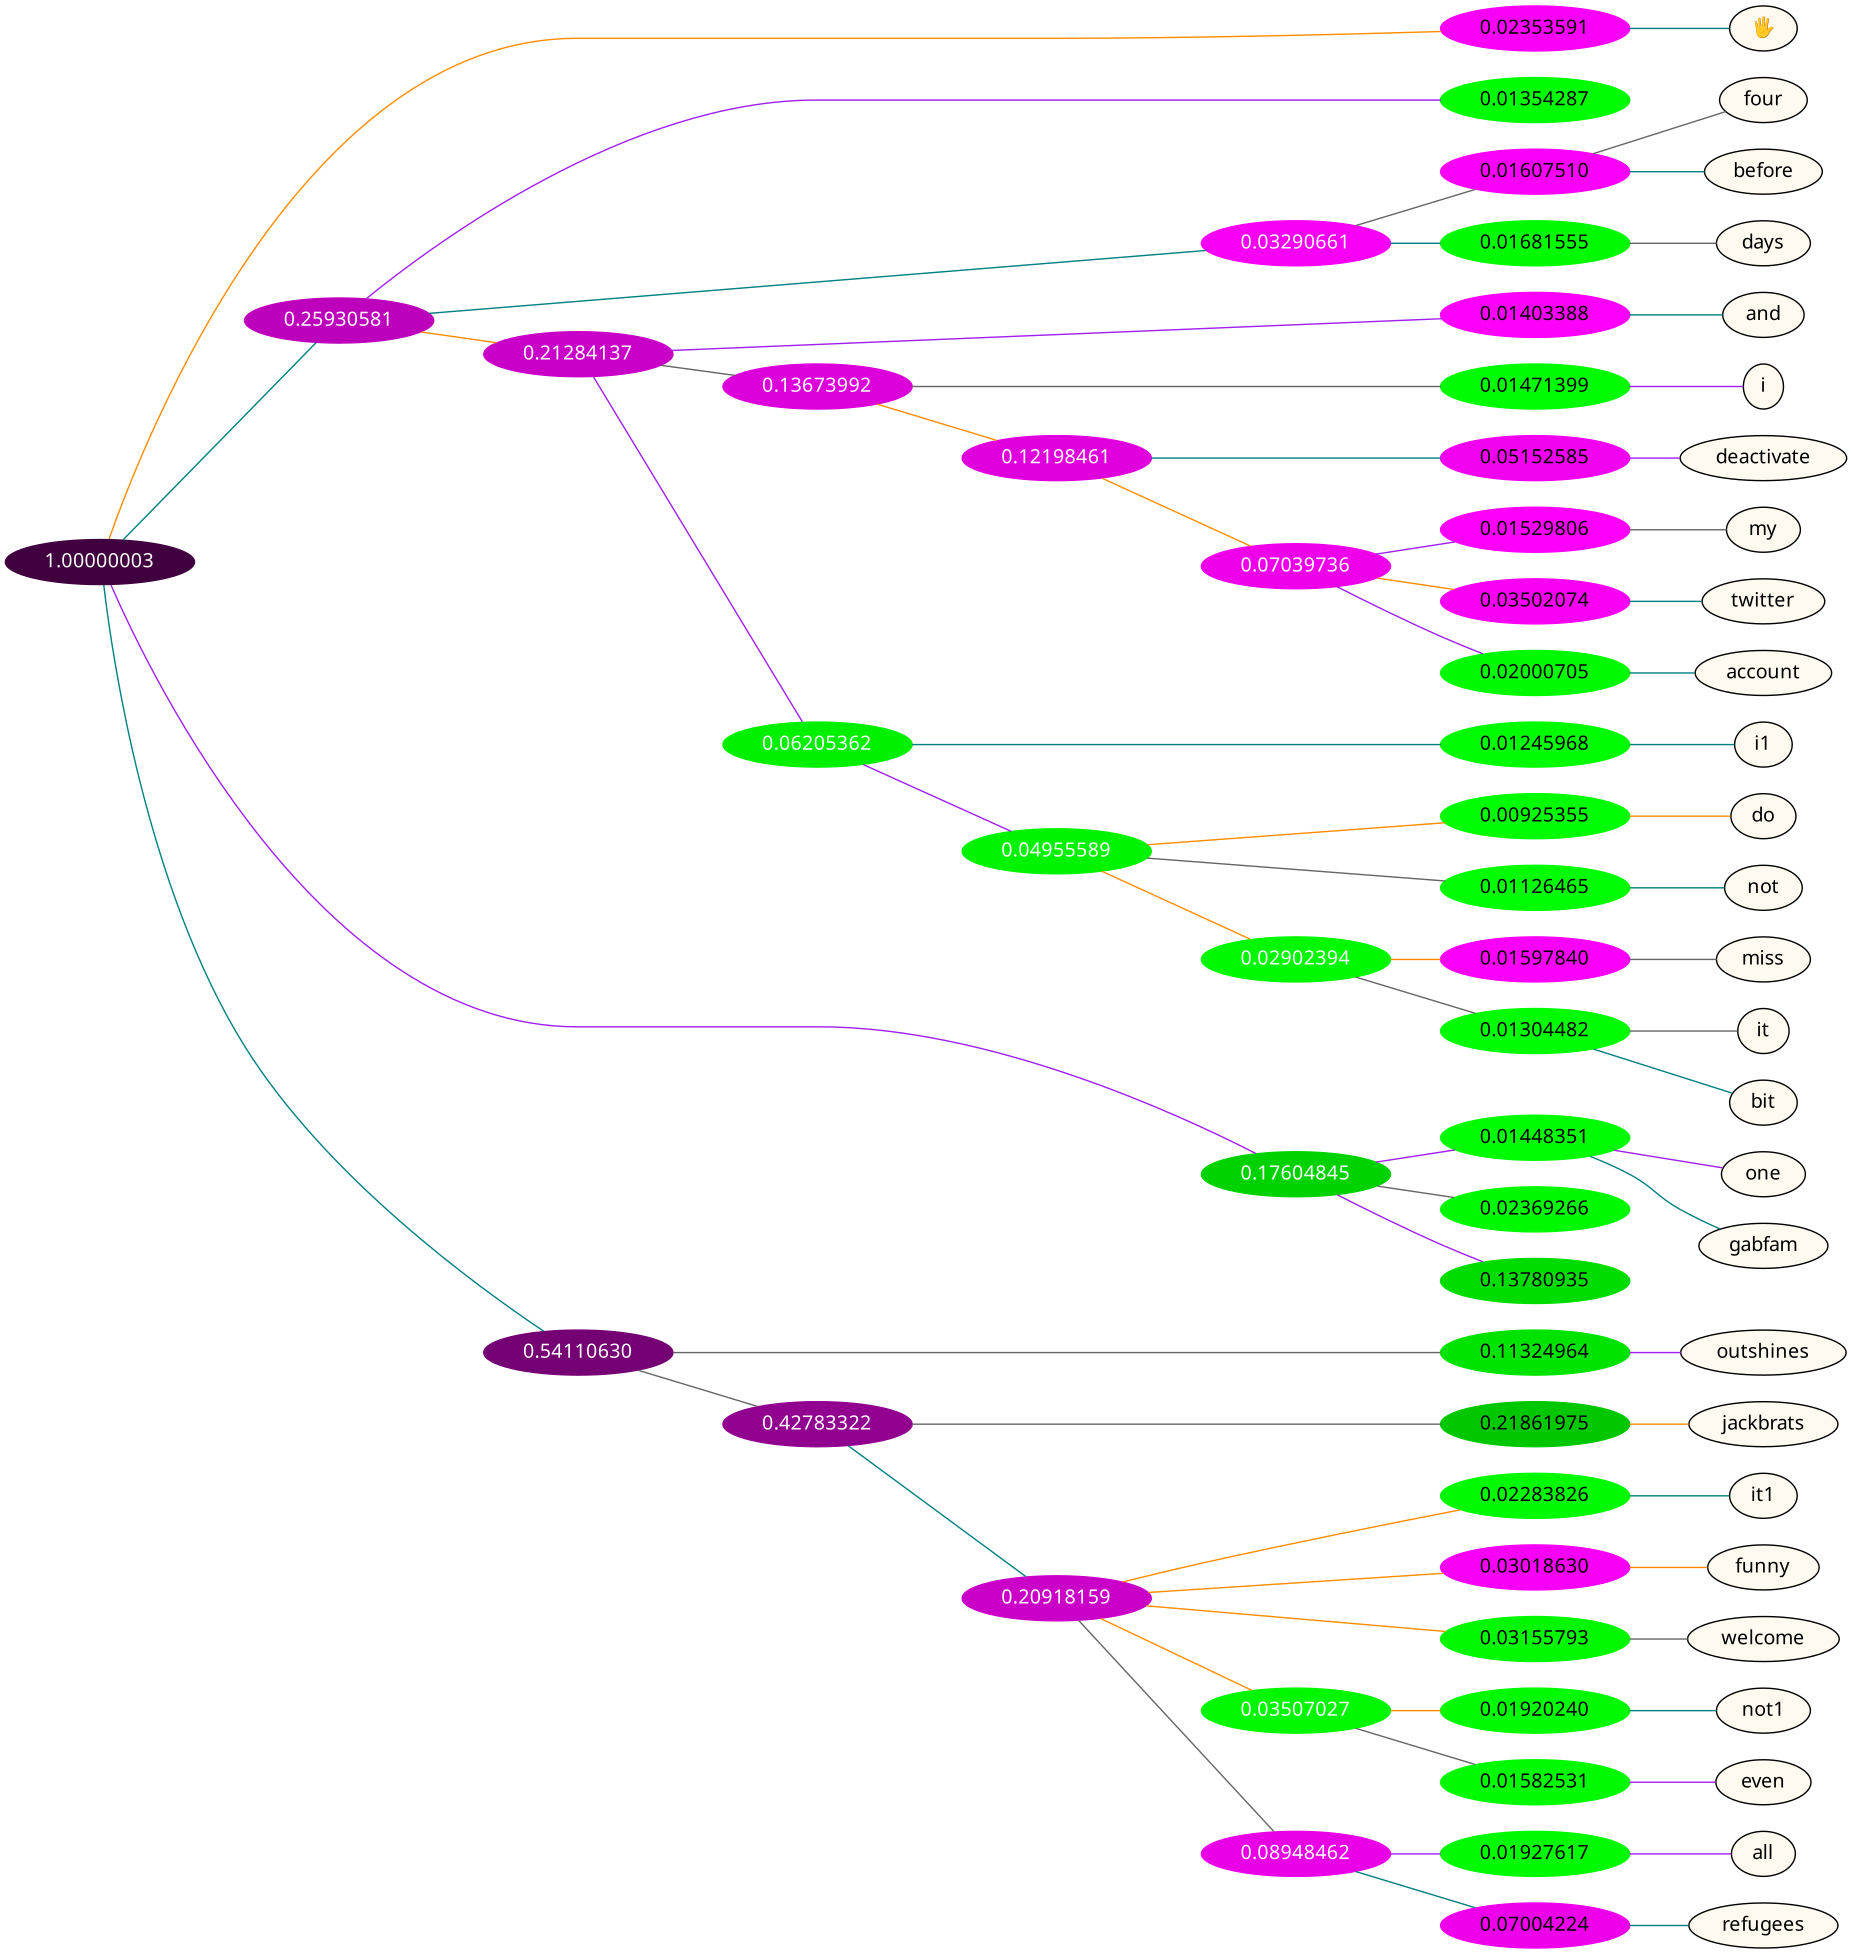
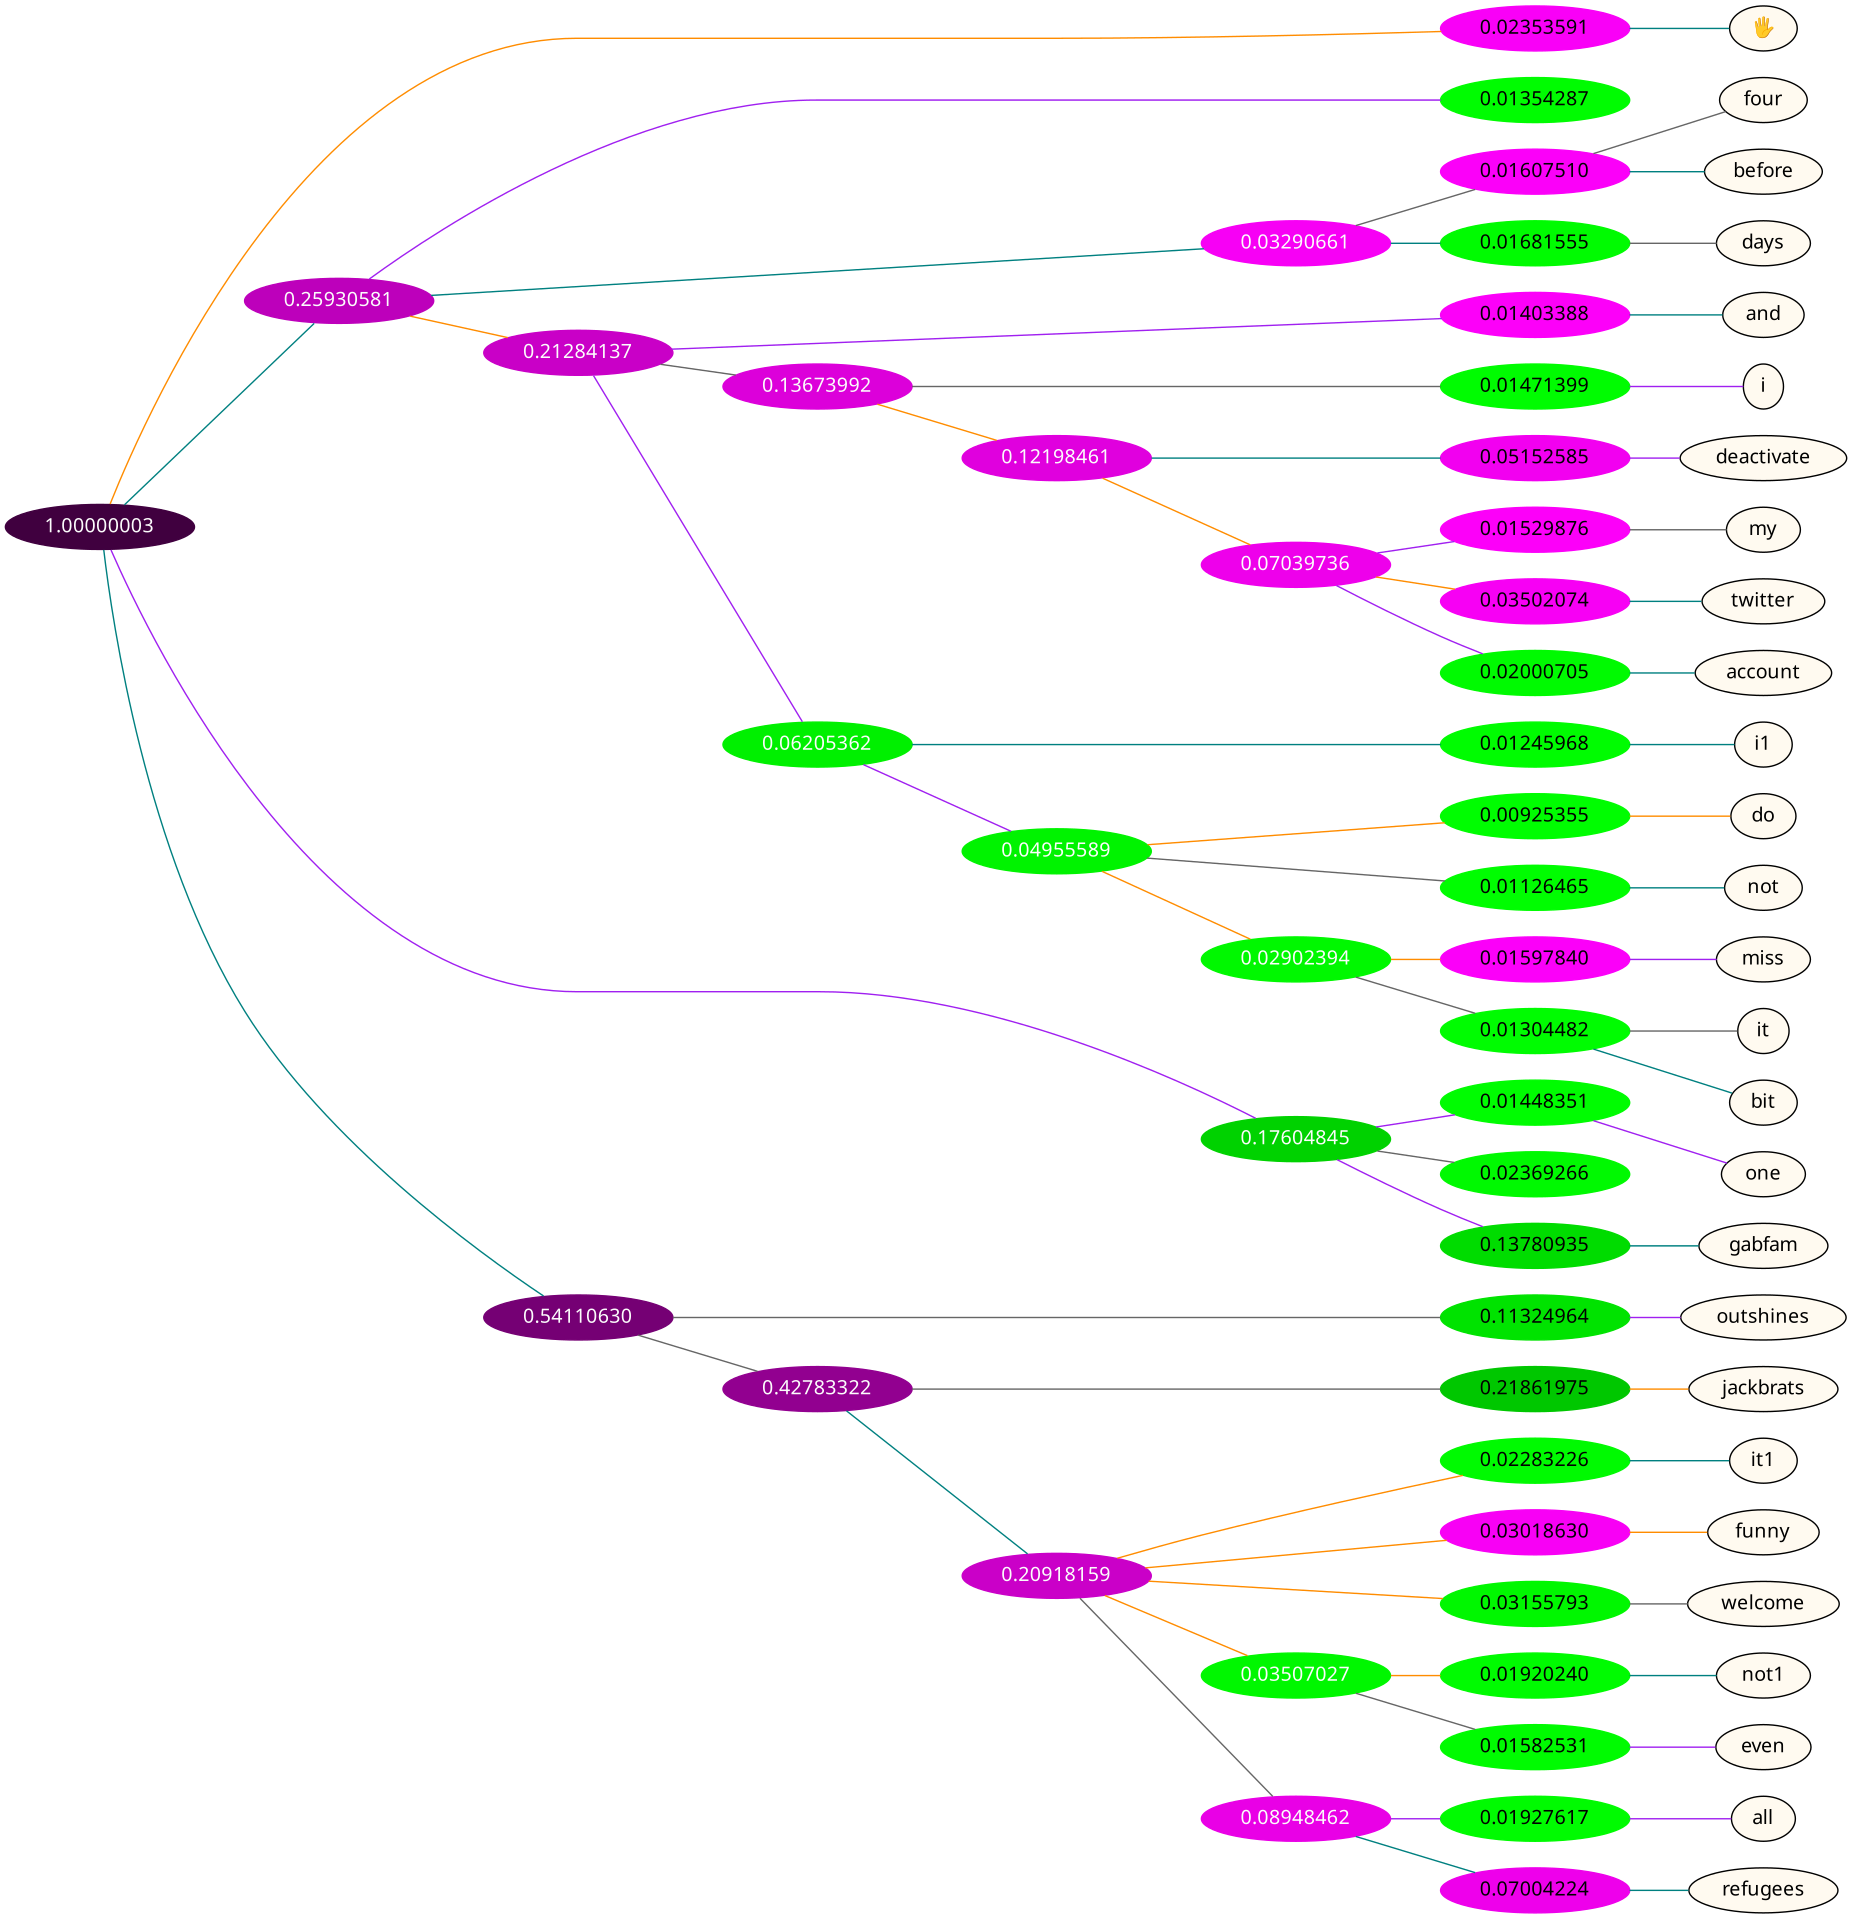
node "0.01529806": label "0.01529806" -> "0.01529876"
edge "0.01597840" -- "miss": color gray40 -> purple
edge "0.01448351" -- "gabfam": now "0.13780935" -- "gabfam"
node "0.02283826": label "0.02283826" -> "0.02283226"
